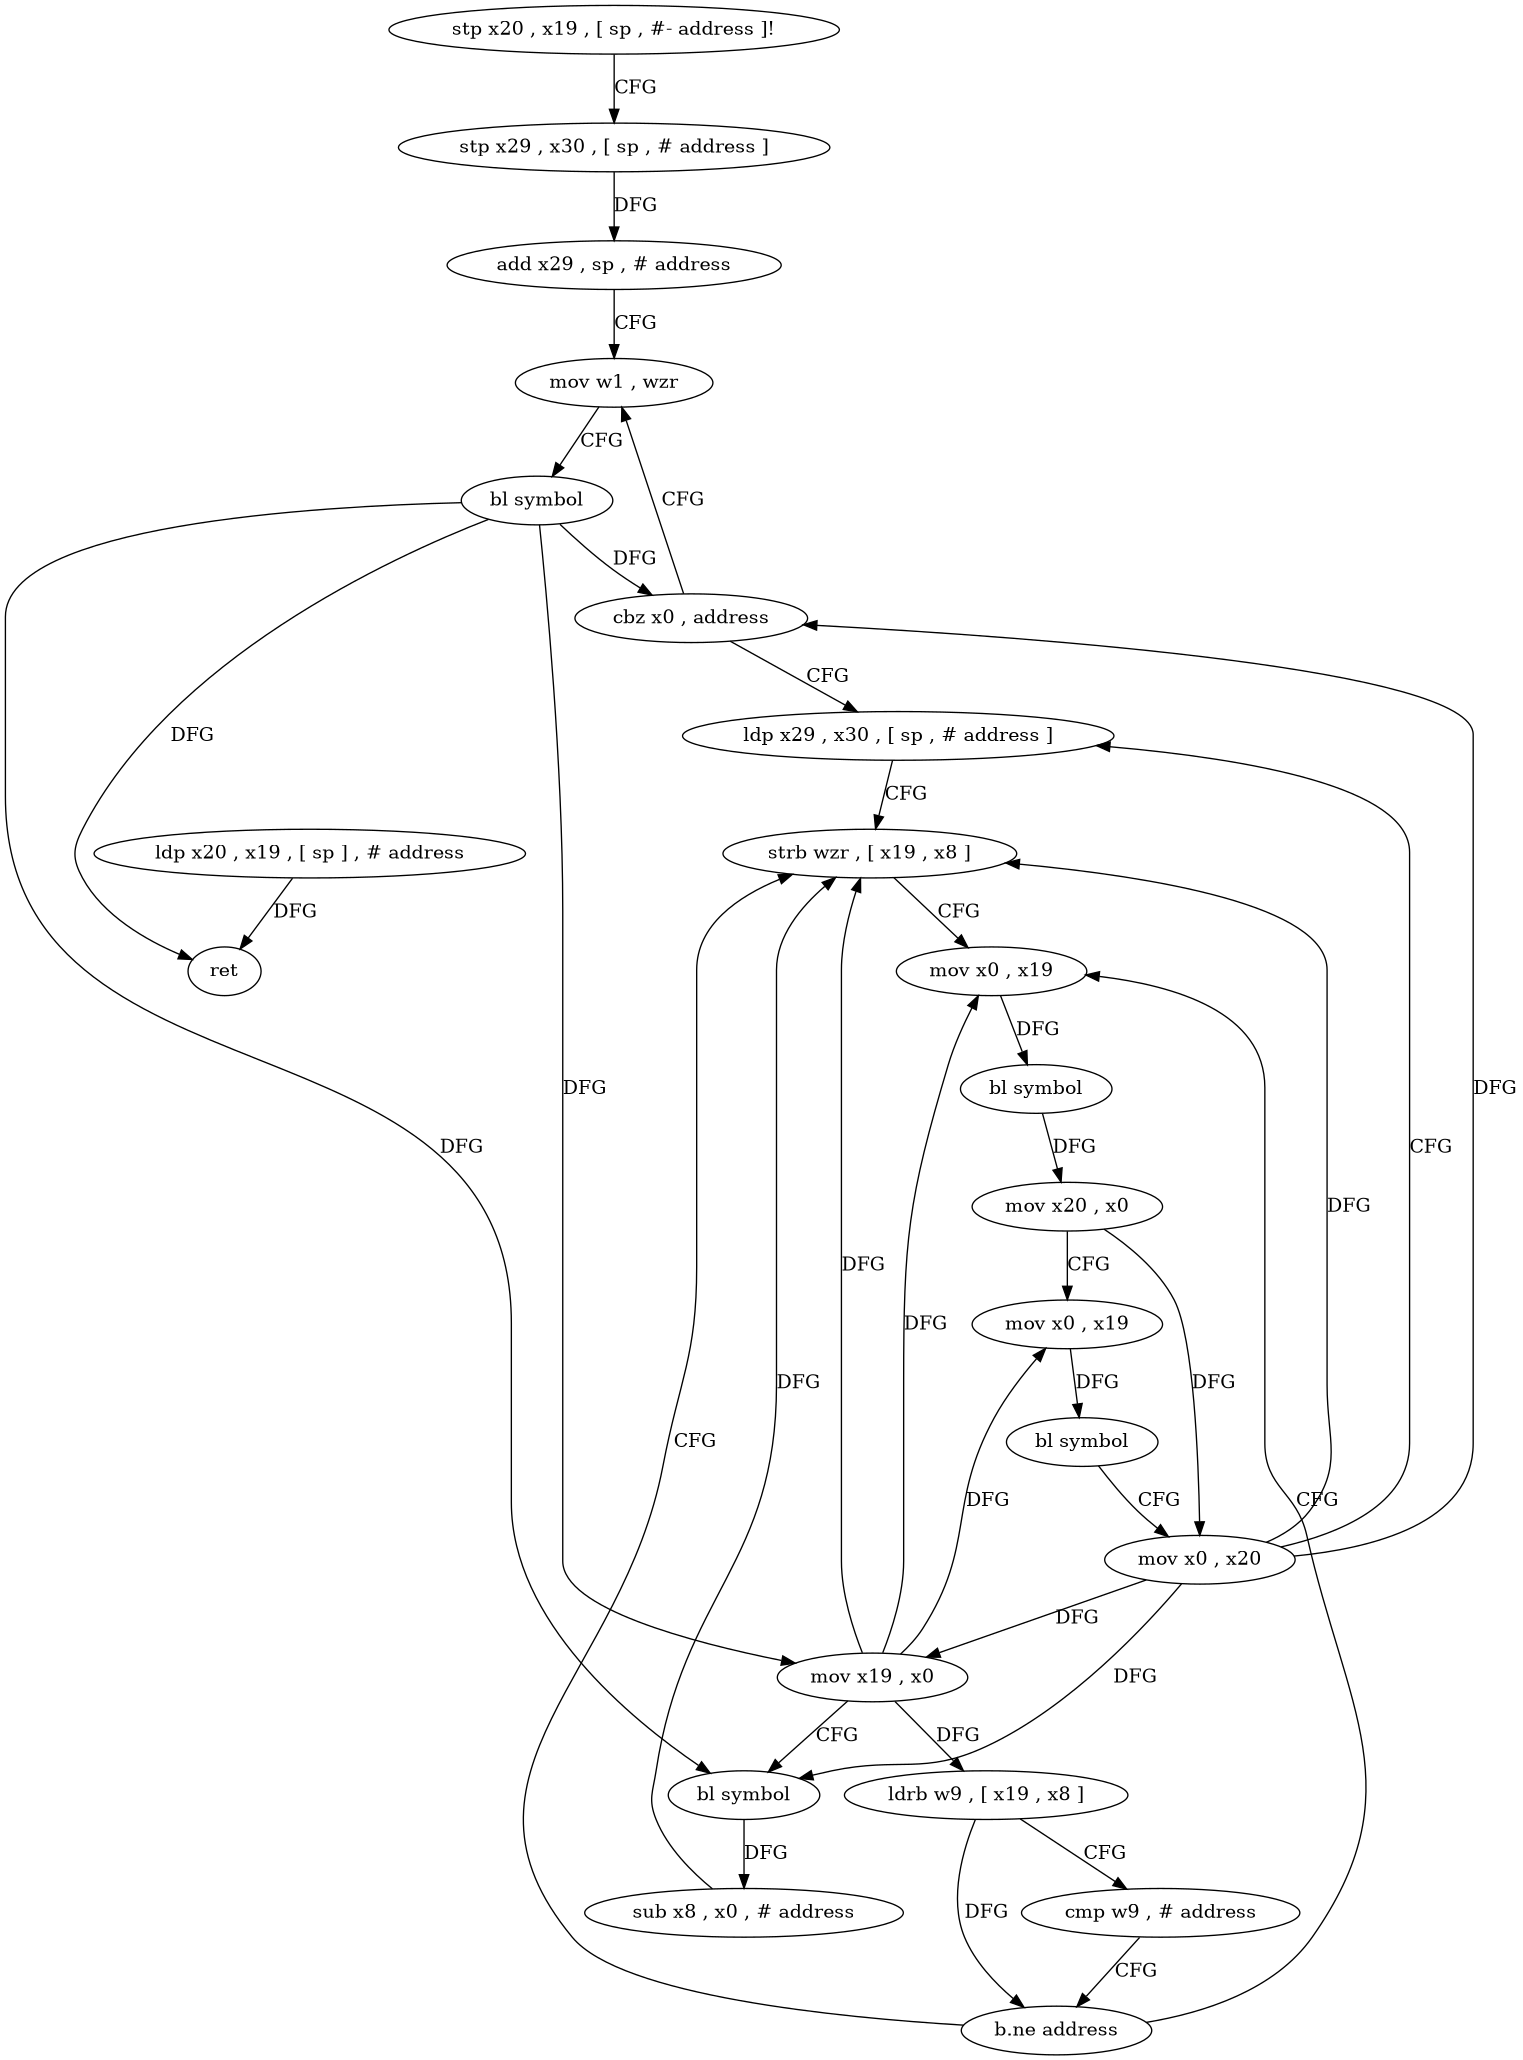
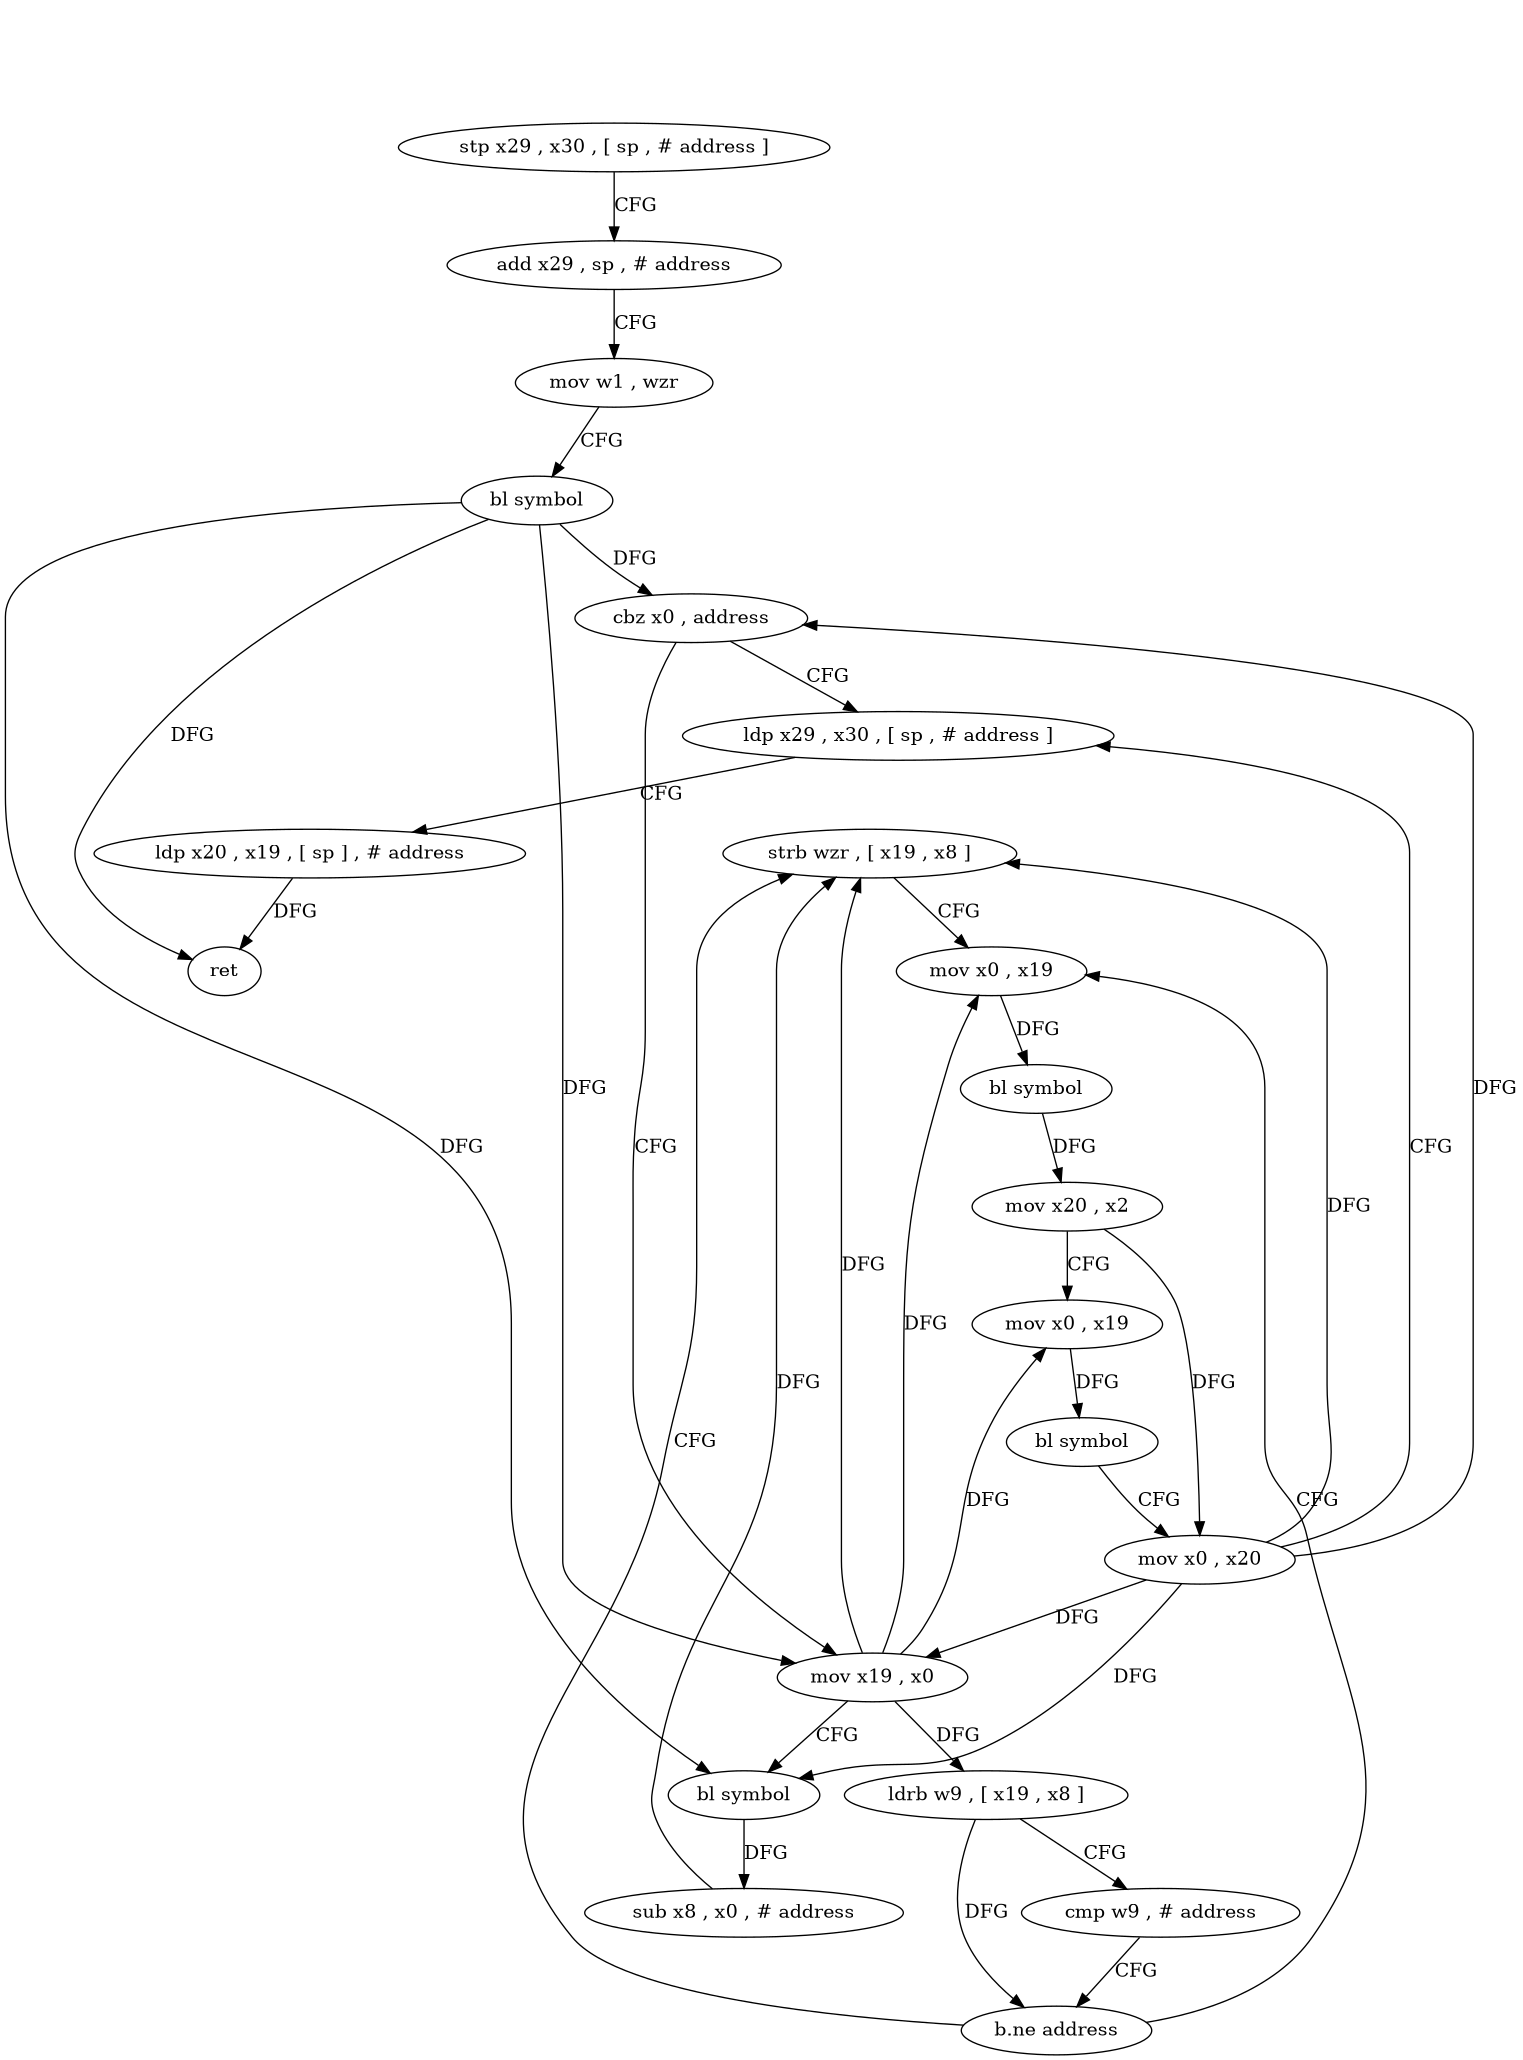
node "stp x20 , x19 , [ sp , #- address ]!": removed
edge "stp x29 , x30 , [ sp , # address ]" -> "add x29 , sp , # address": label "DFG" -> "CFG"
edge "cbz x0 , address" -> "mov w1 , wzr": now "cbz x0 , address" -> "mov x19 , x0"
edge "ldp x29 , x30 , [ sp , # address ]" -> "strb wzr , [ x19 , x8 ]": now "ldp x29 , x30 , [ sp , # address ]" -> "ldp x20 , x19 , [ sp ] , # address"
node "mov x20 , x0": label "mov x20 , x0" -> "mov x20 , x2"
